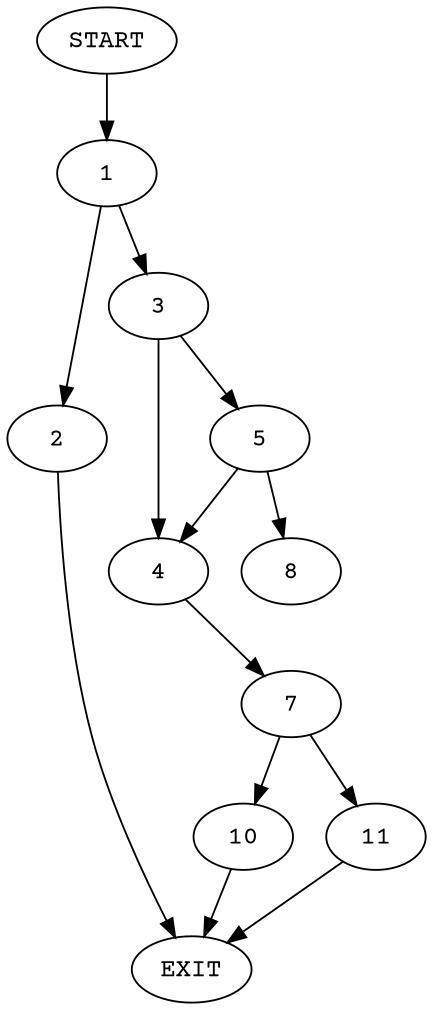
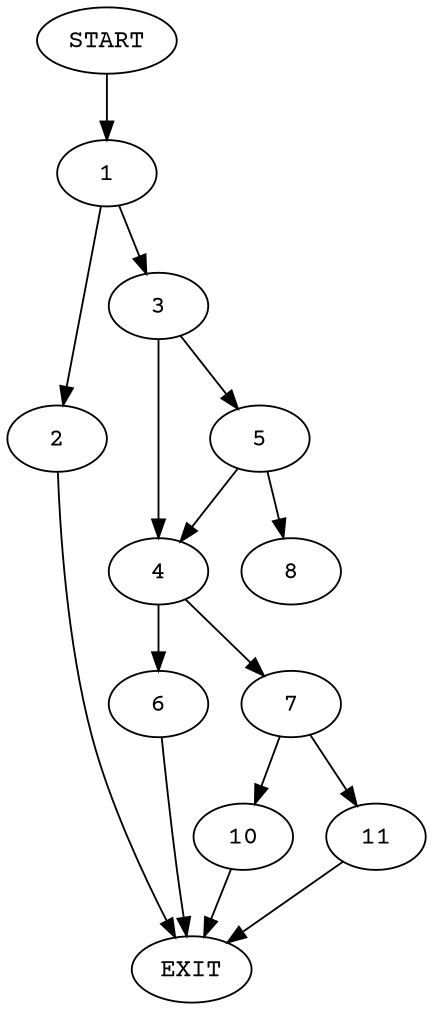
node "6": added
